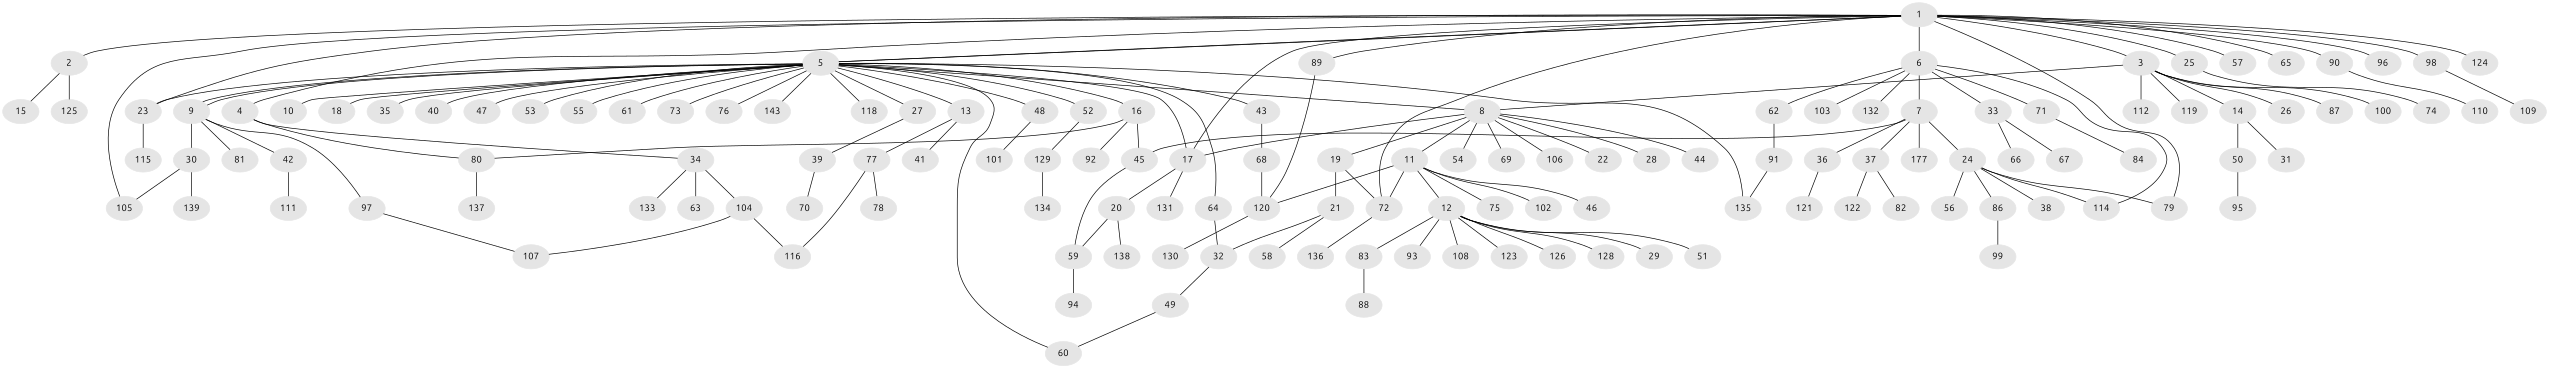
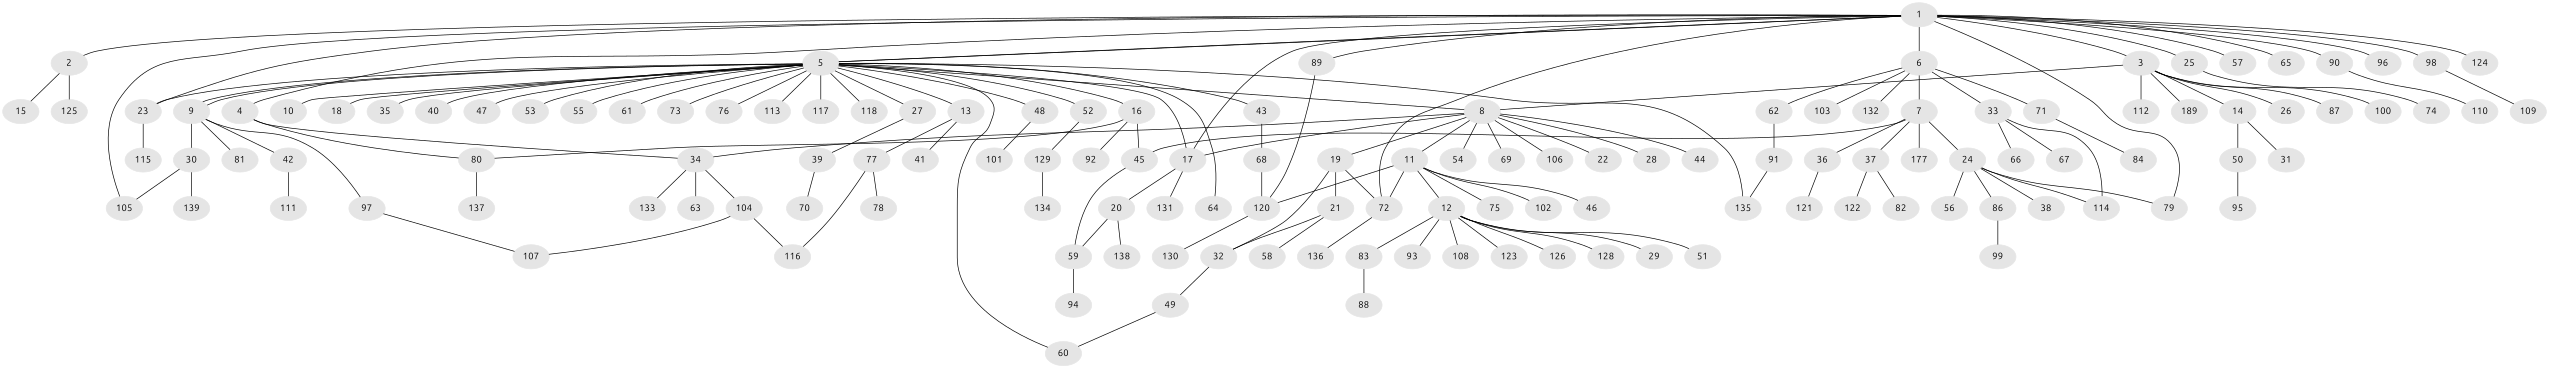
node "143": label "143" -> "113"
node "117": added
node "119": label "119" -> "189"
edge "6" -- "114": now "33" -- "114"
edge "8" -- "34": added
edge "64" -- "32": now "19" -- "32"
